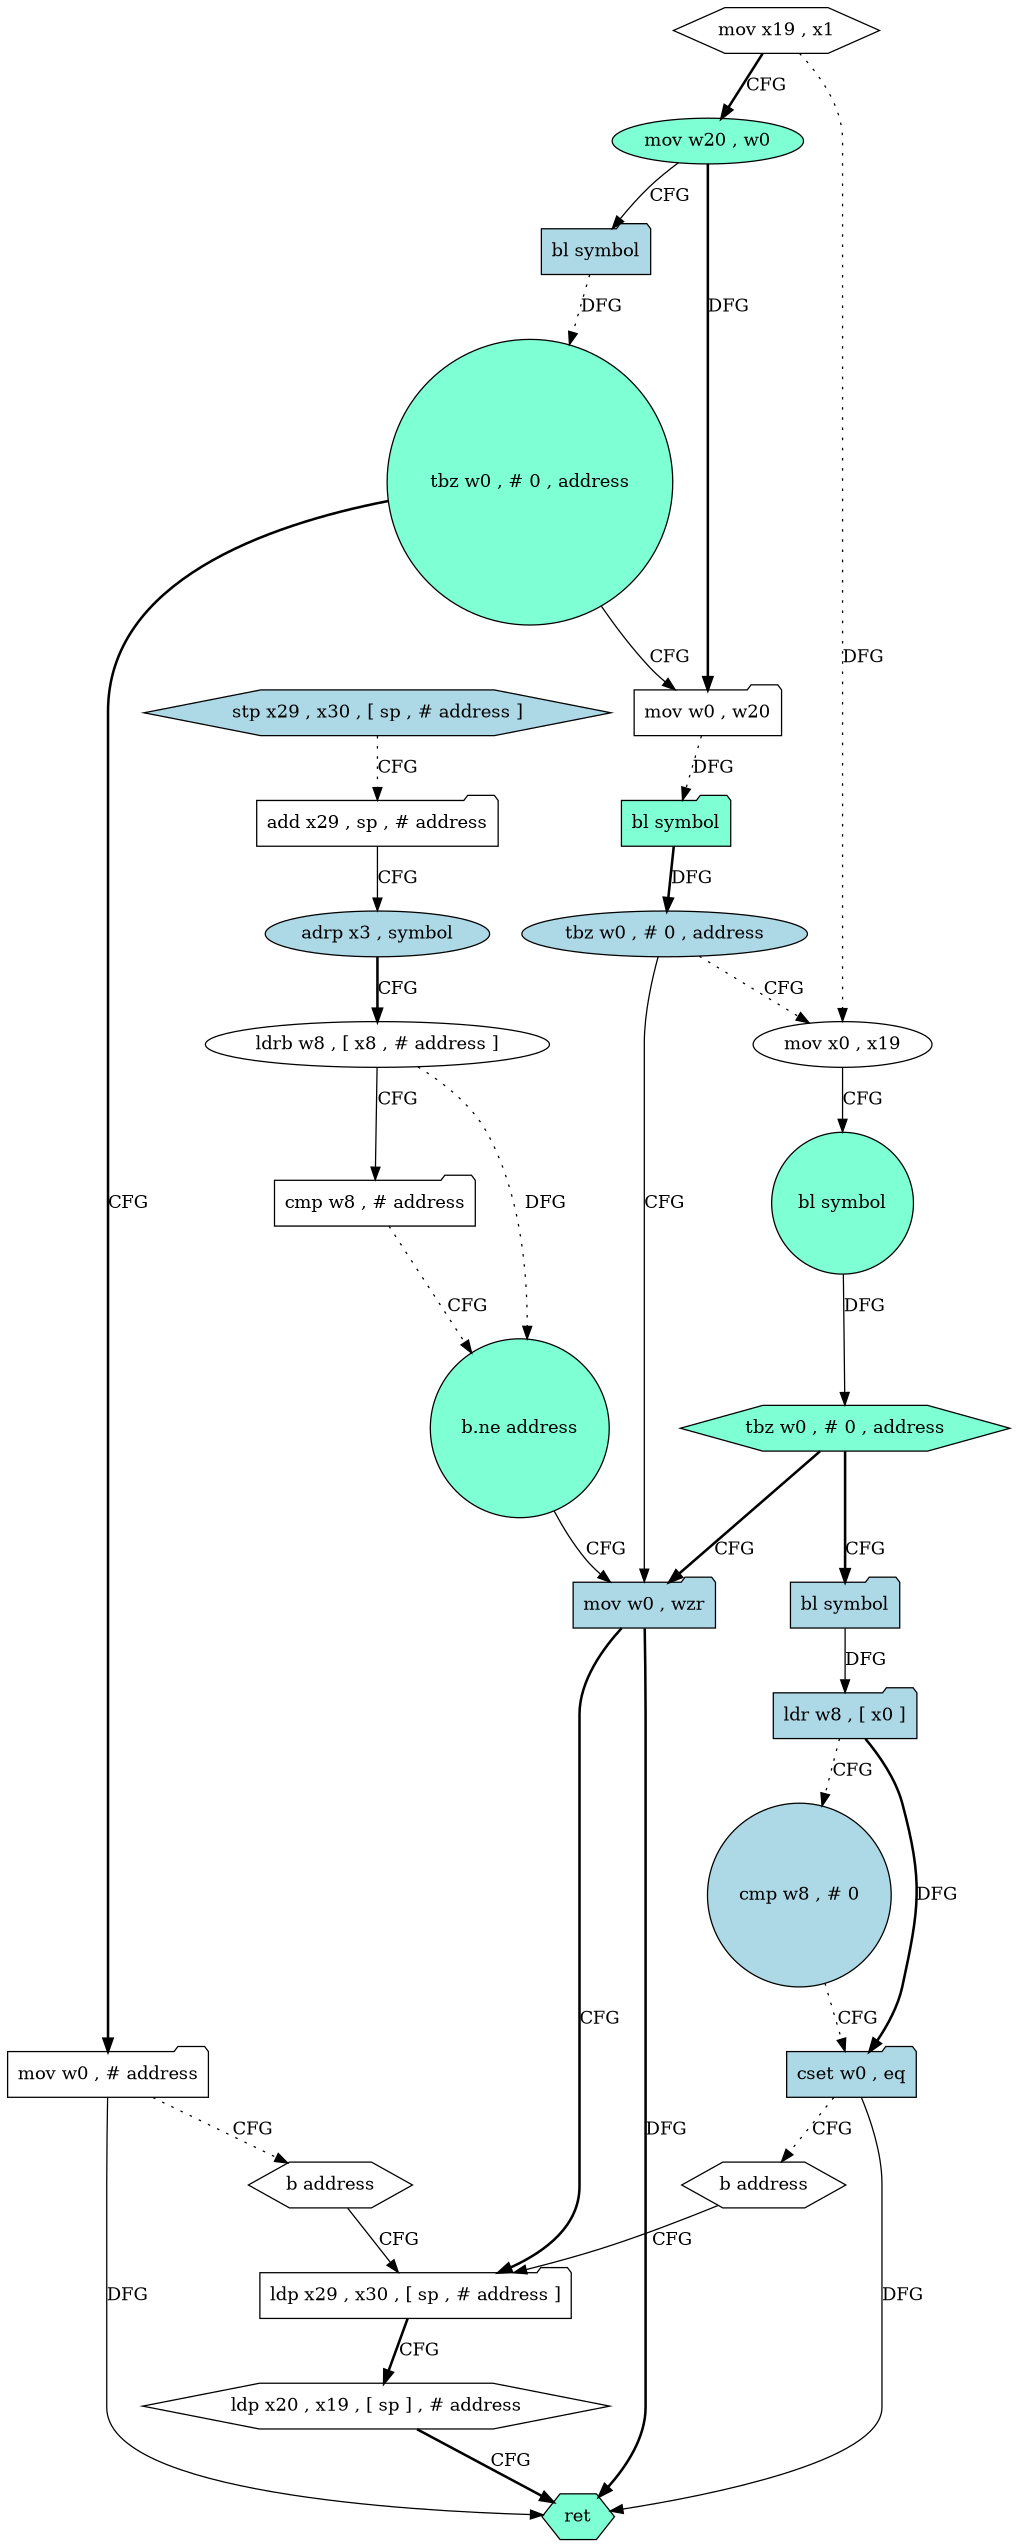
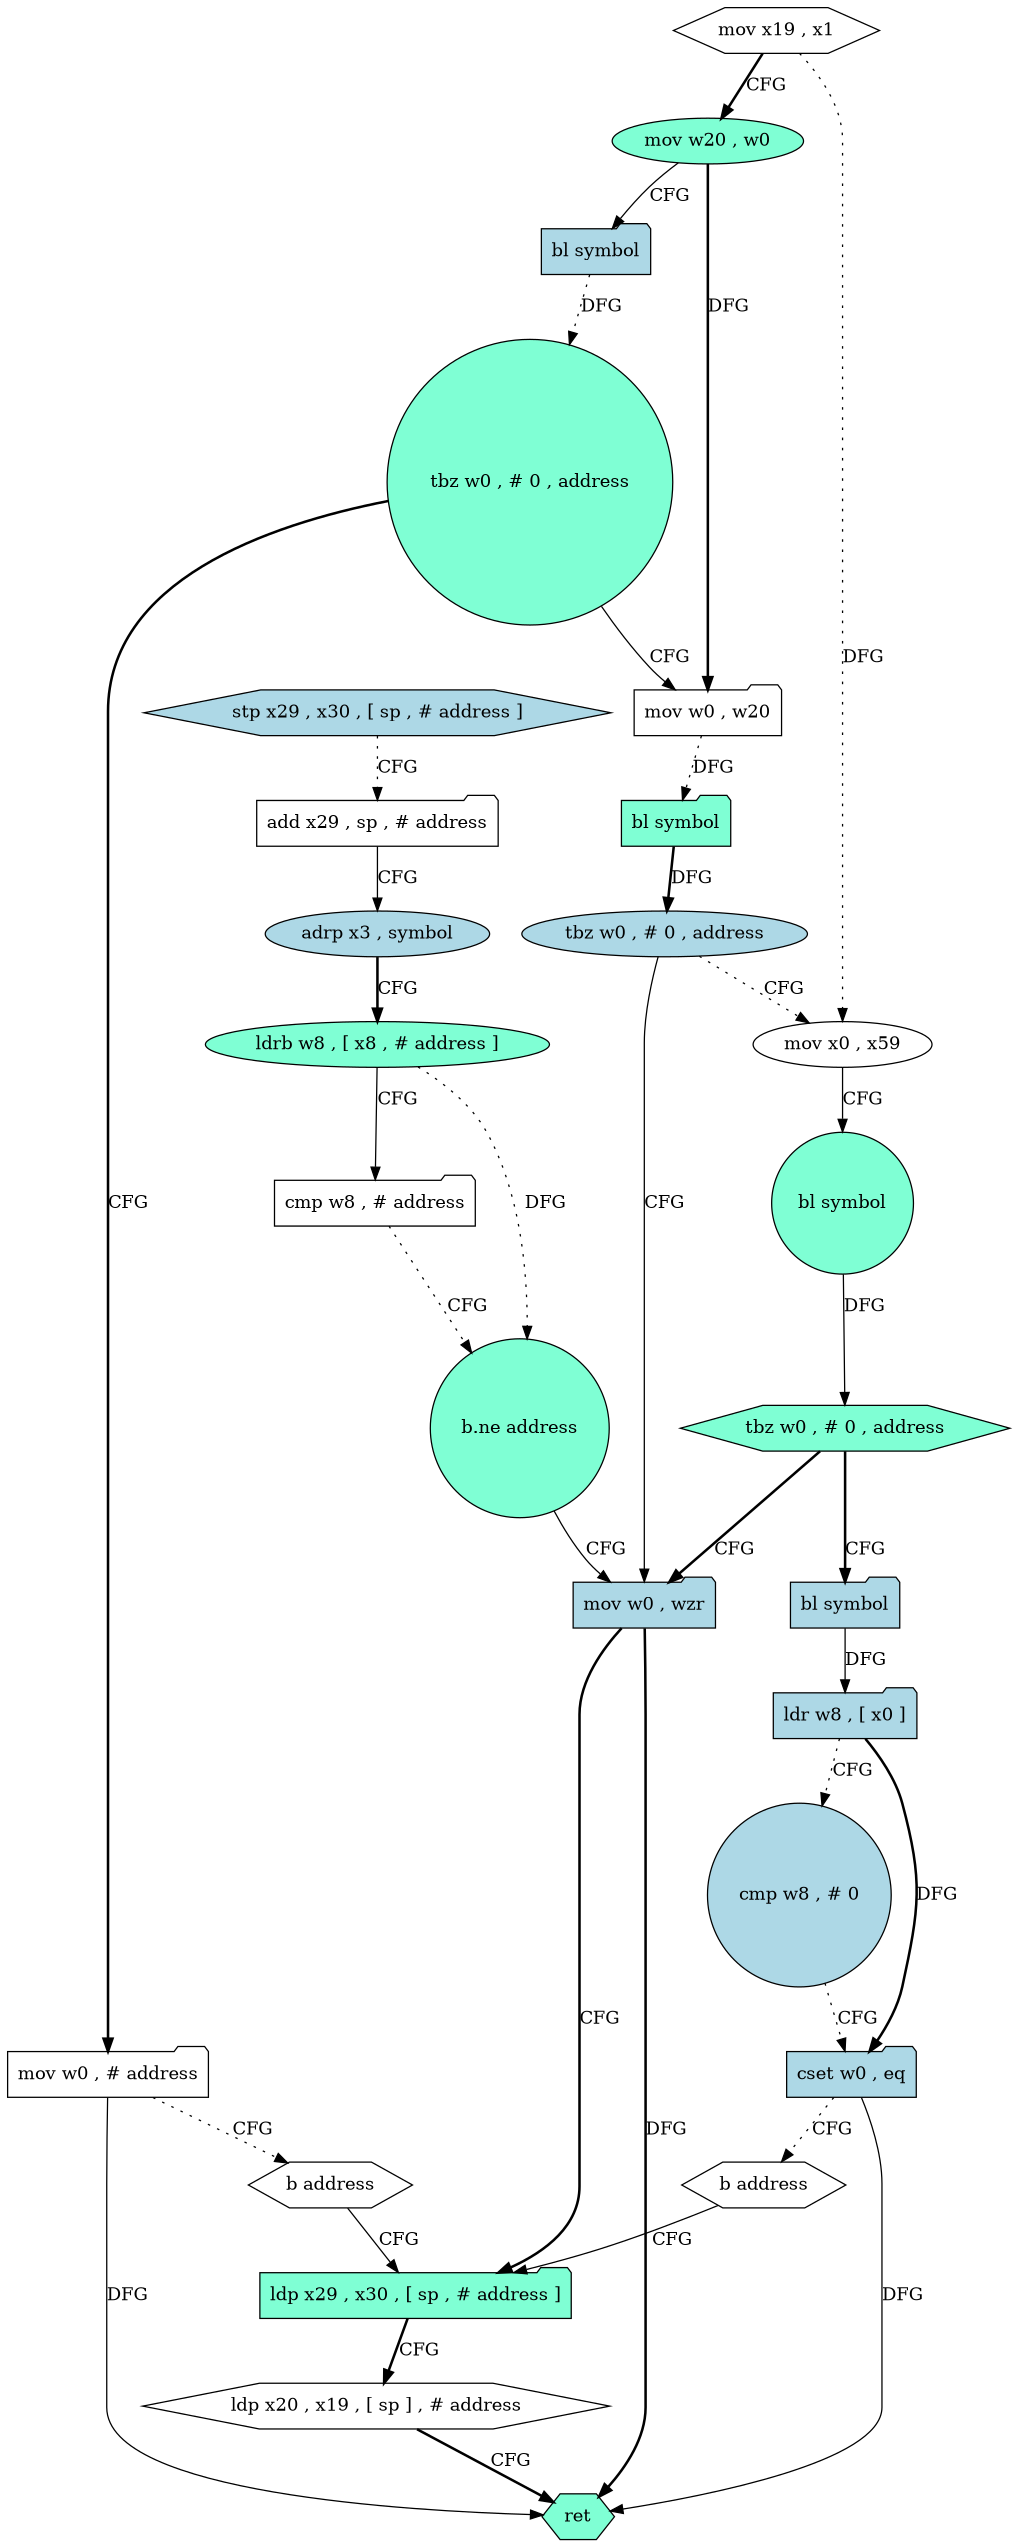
node "ldrb w8 , [ x8 , # address ]": fillcolor white -> aquamarine
node "mov x0 , x19": label "mov x0 , x19" -> "mov x0 , x59"
node "ldp x29 , x30 , [ sp , # address ]": fillcolor white -> aquamarine
